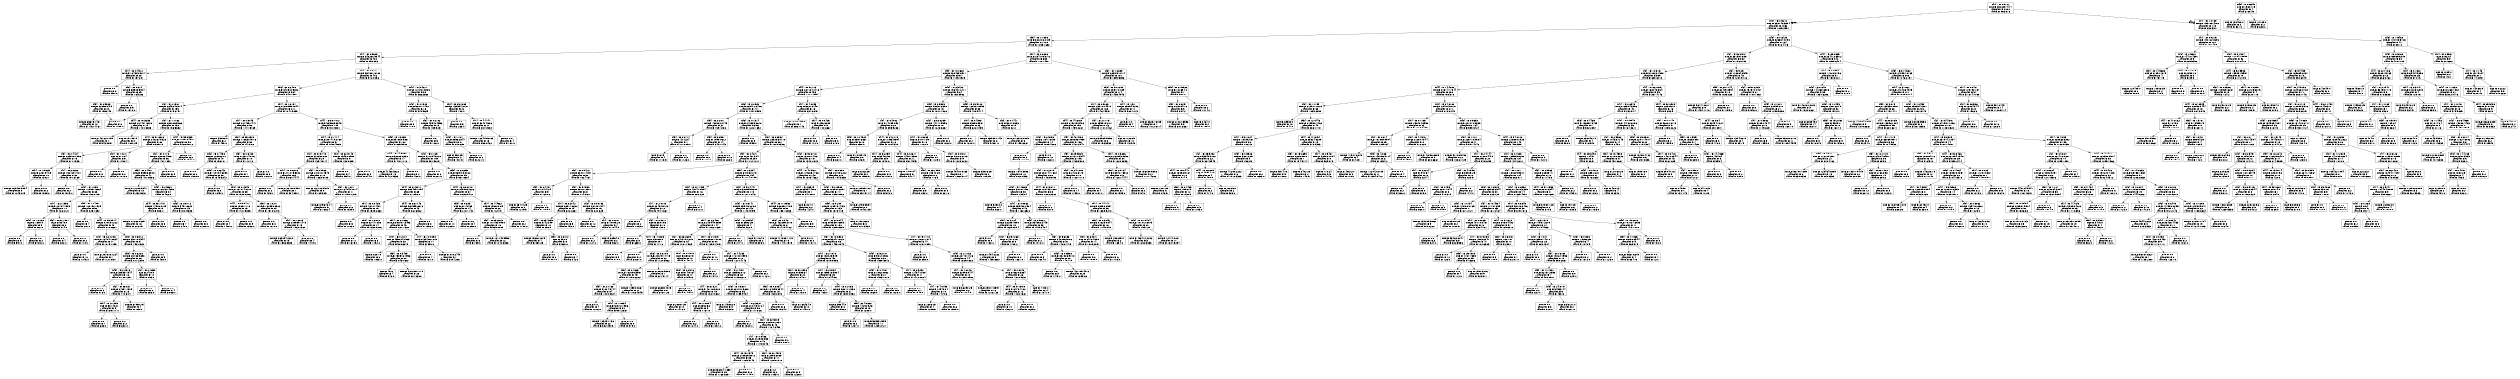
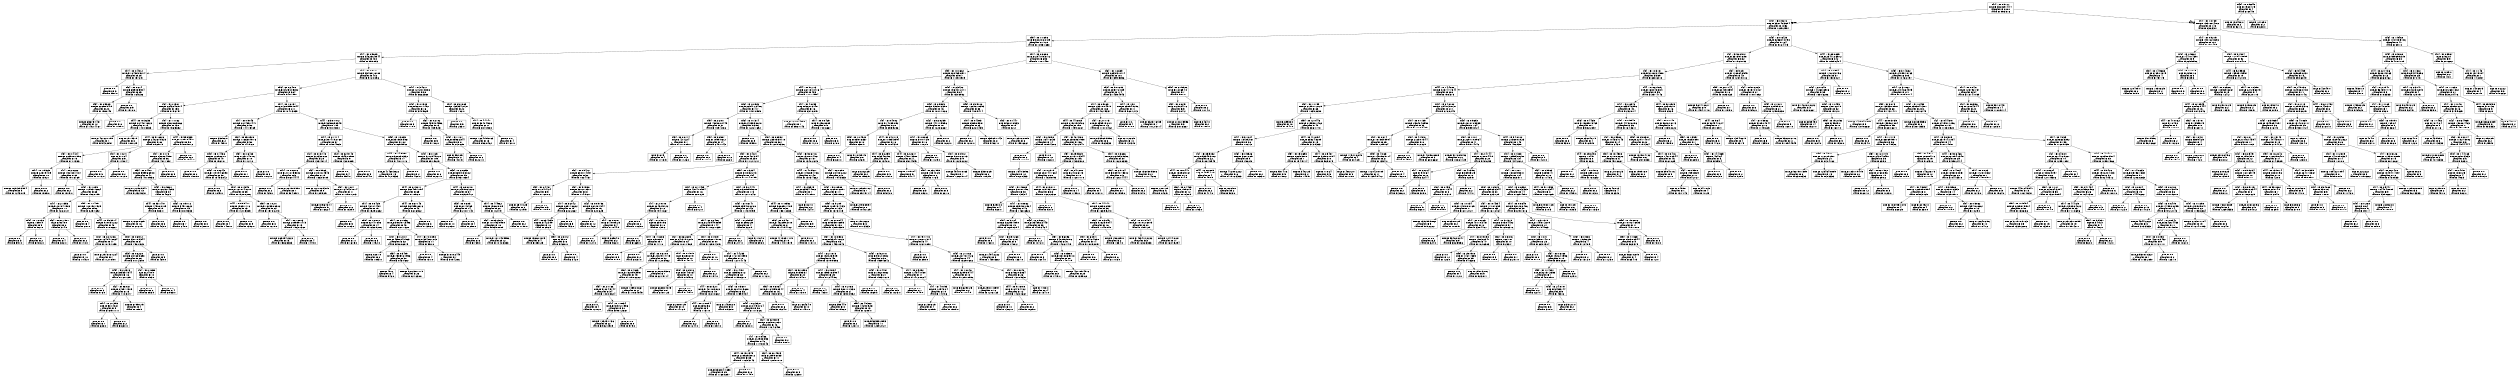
edge "X[6] <= 0.614 mse = 65903.5904 samples = 25 value = 1646.36" -> "mse = 0.0 samples = 8 value = 1759.0": now "X[6] <= 0.614 mse = 65903.5904 samples = 25 value = 1646.36" -> "X[3] <= 0.5323 mse = 60658.8475 samples = 20 value = 1580.45"
node "mse = 0.0 samples = 2 value = 1093.0": removed
